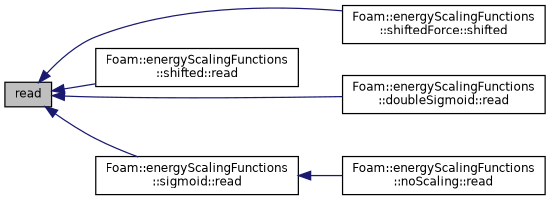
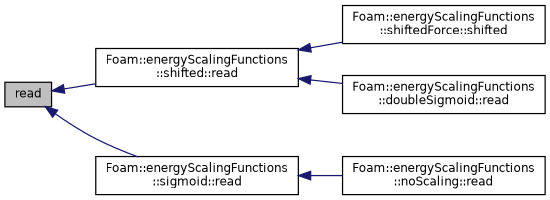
edge "Foam::energyScalingFunctions ::shiftedForce::shifted" -> "read": now "Foam::energyScalingFunctions ::shiftedForce::shifted" -> "Foam::energyScalingFunctions ::shifted::read"
edge "Foam::energyScalingFunctions ::doubleSigmoid::read" -> "read": now "Foam::energyScalingFunctions ::doubleSigmoid::read" -> "Foam::energyScalingFunctions ::shifted::read"
